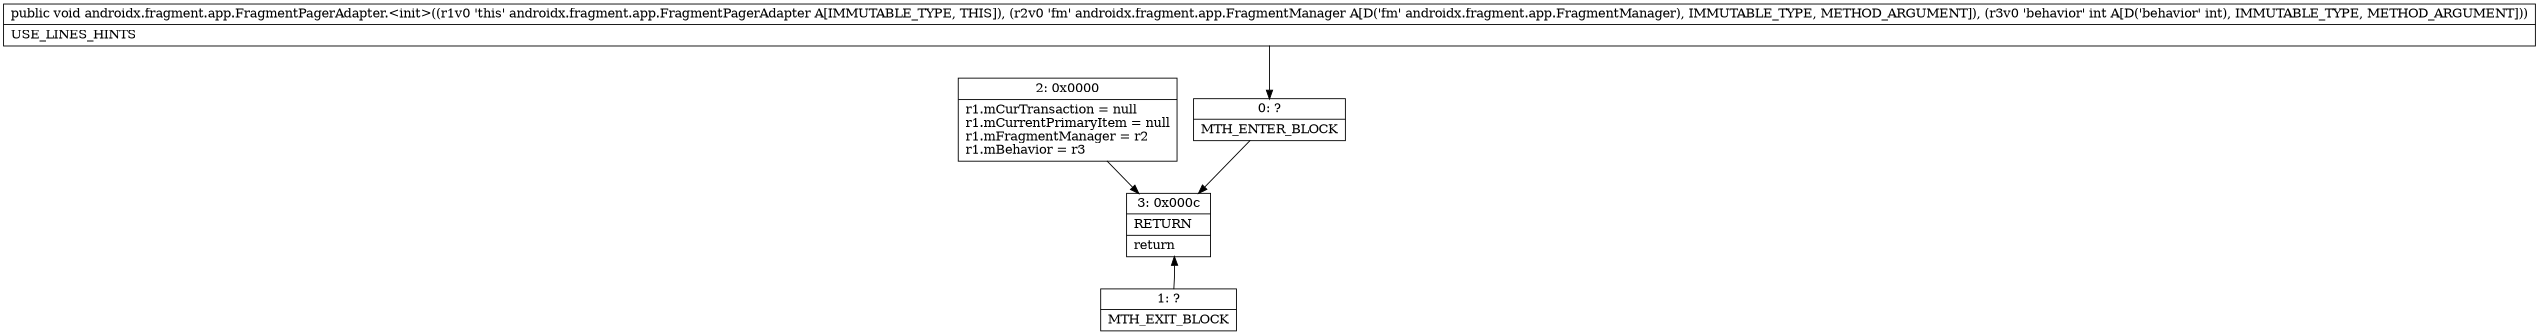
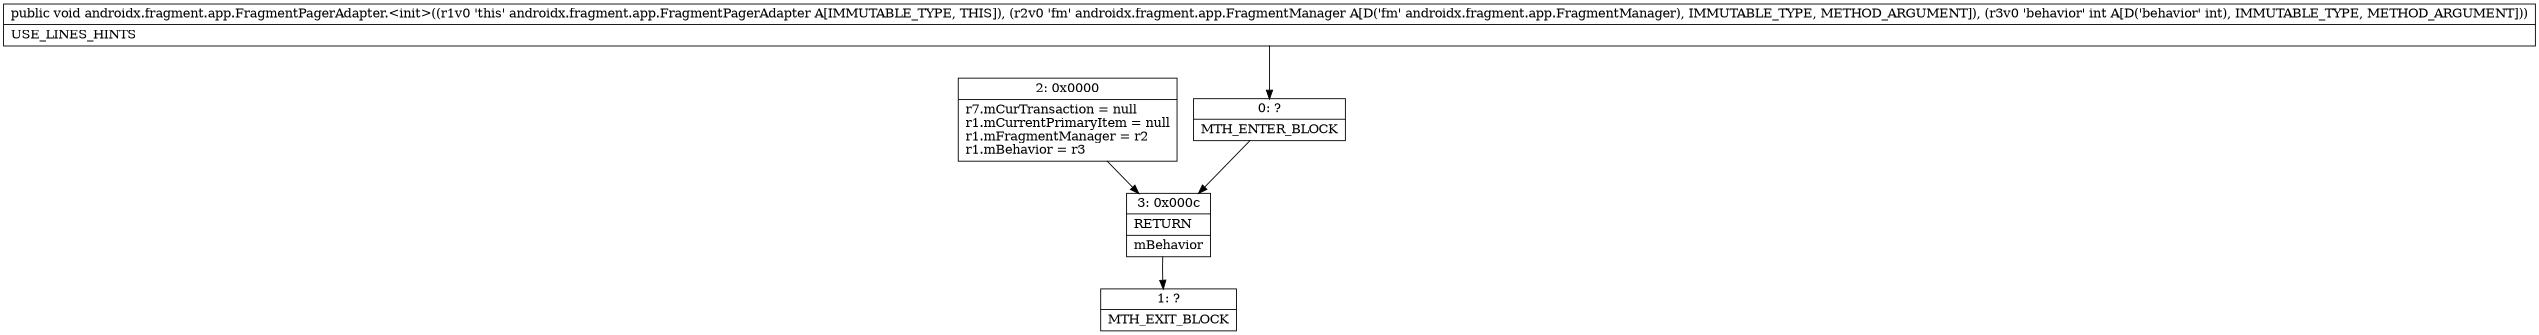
node "2: 0x0000": text "r1.mCurTransaction = null" -> "r7.mCurTransaction = null"
node "3: 0x000c": text "return" -> "mBehavior"
edge "1: ?" -> "3: 0x000c": reversed
